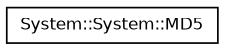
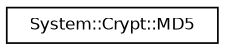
node "System::System::MD5": label "System::System::MD5" -> "System::Crypt::MD5"
